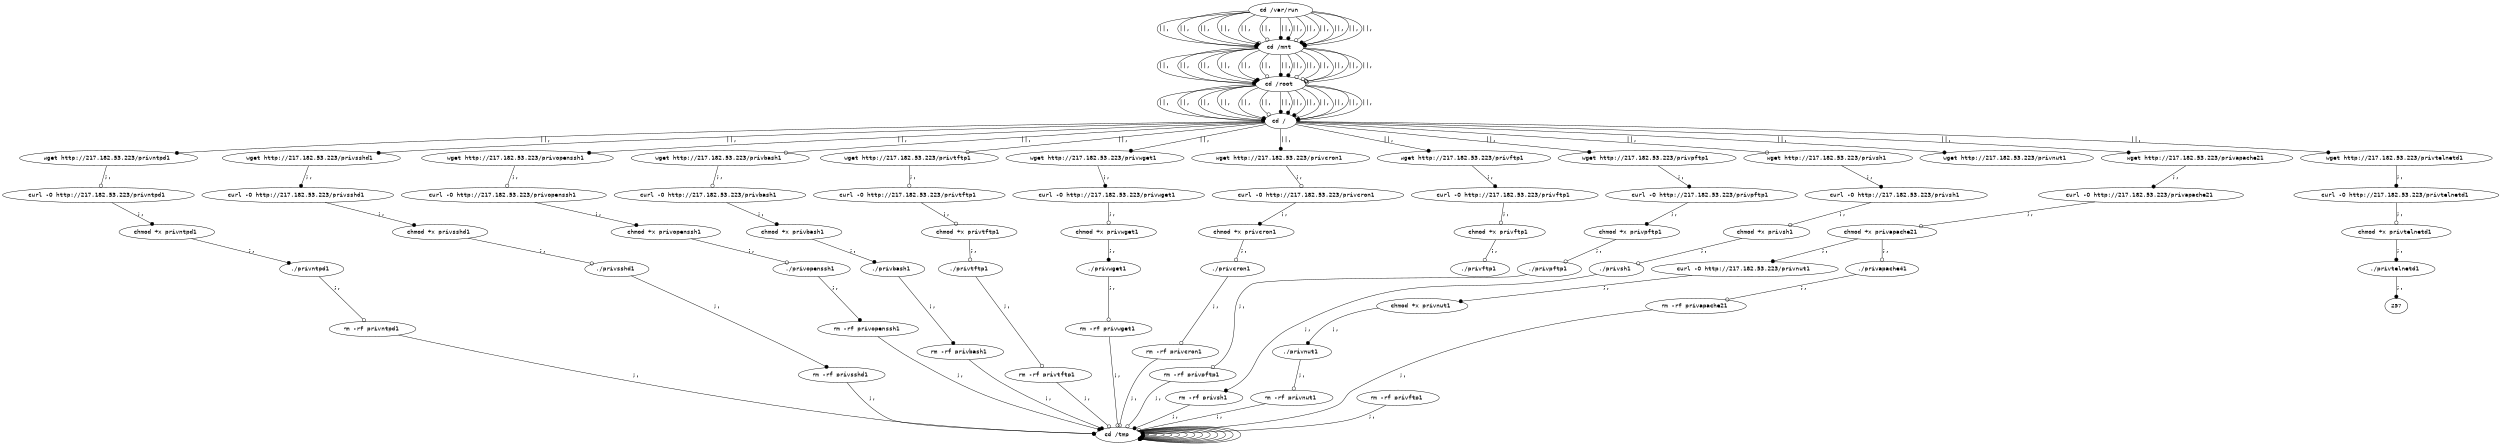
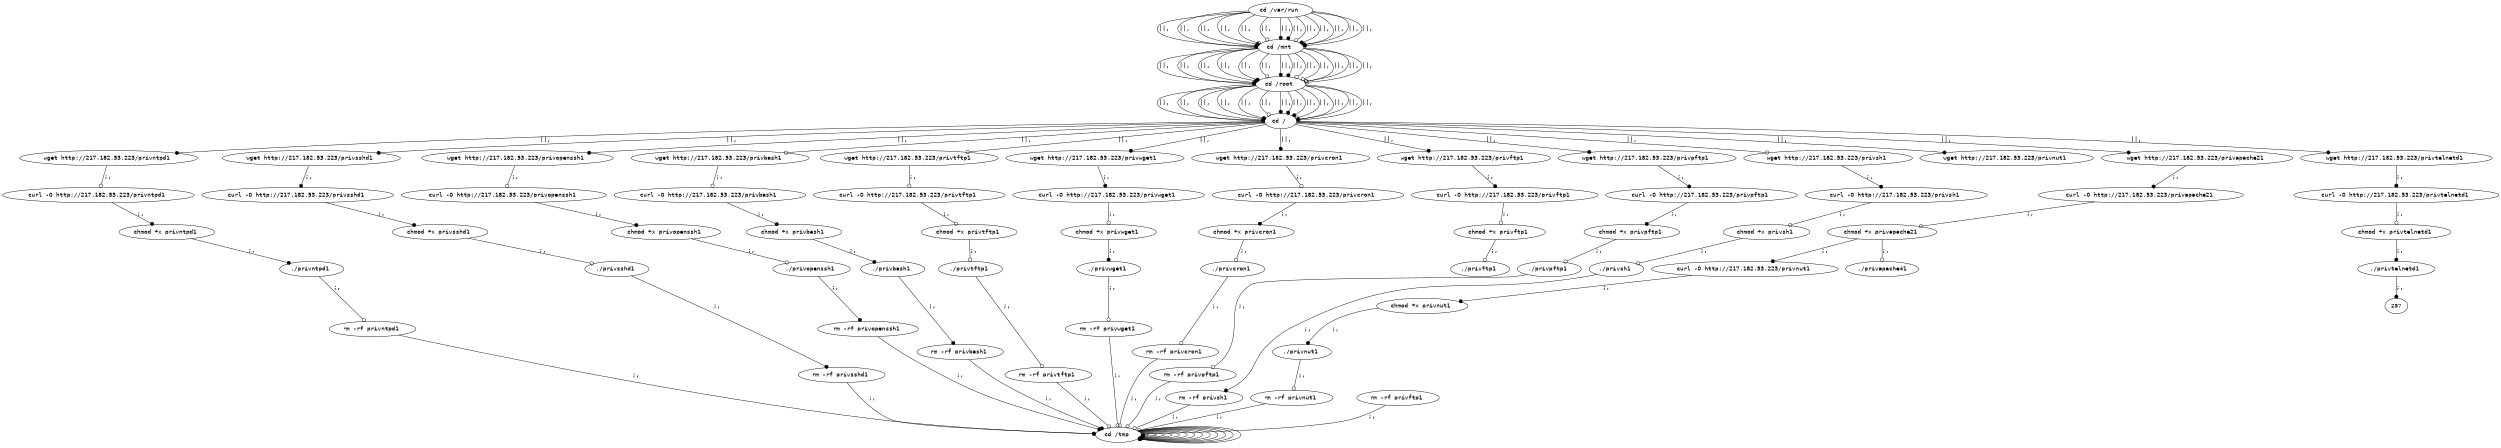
node "rm -rf privapache21": removed
edge "rm -rf privsh1" -> "cd /tmp": arrowhead dot -> odot
